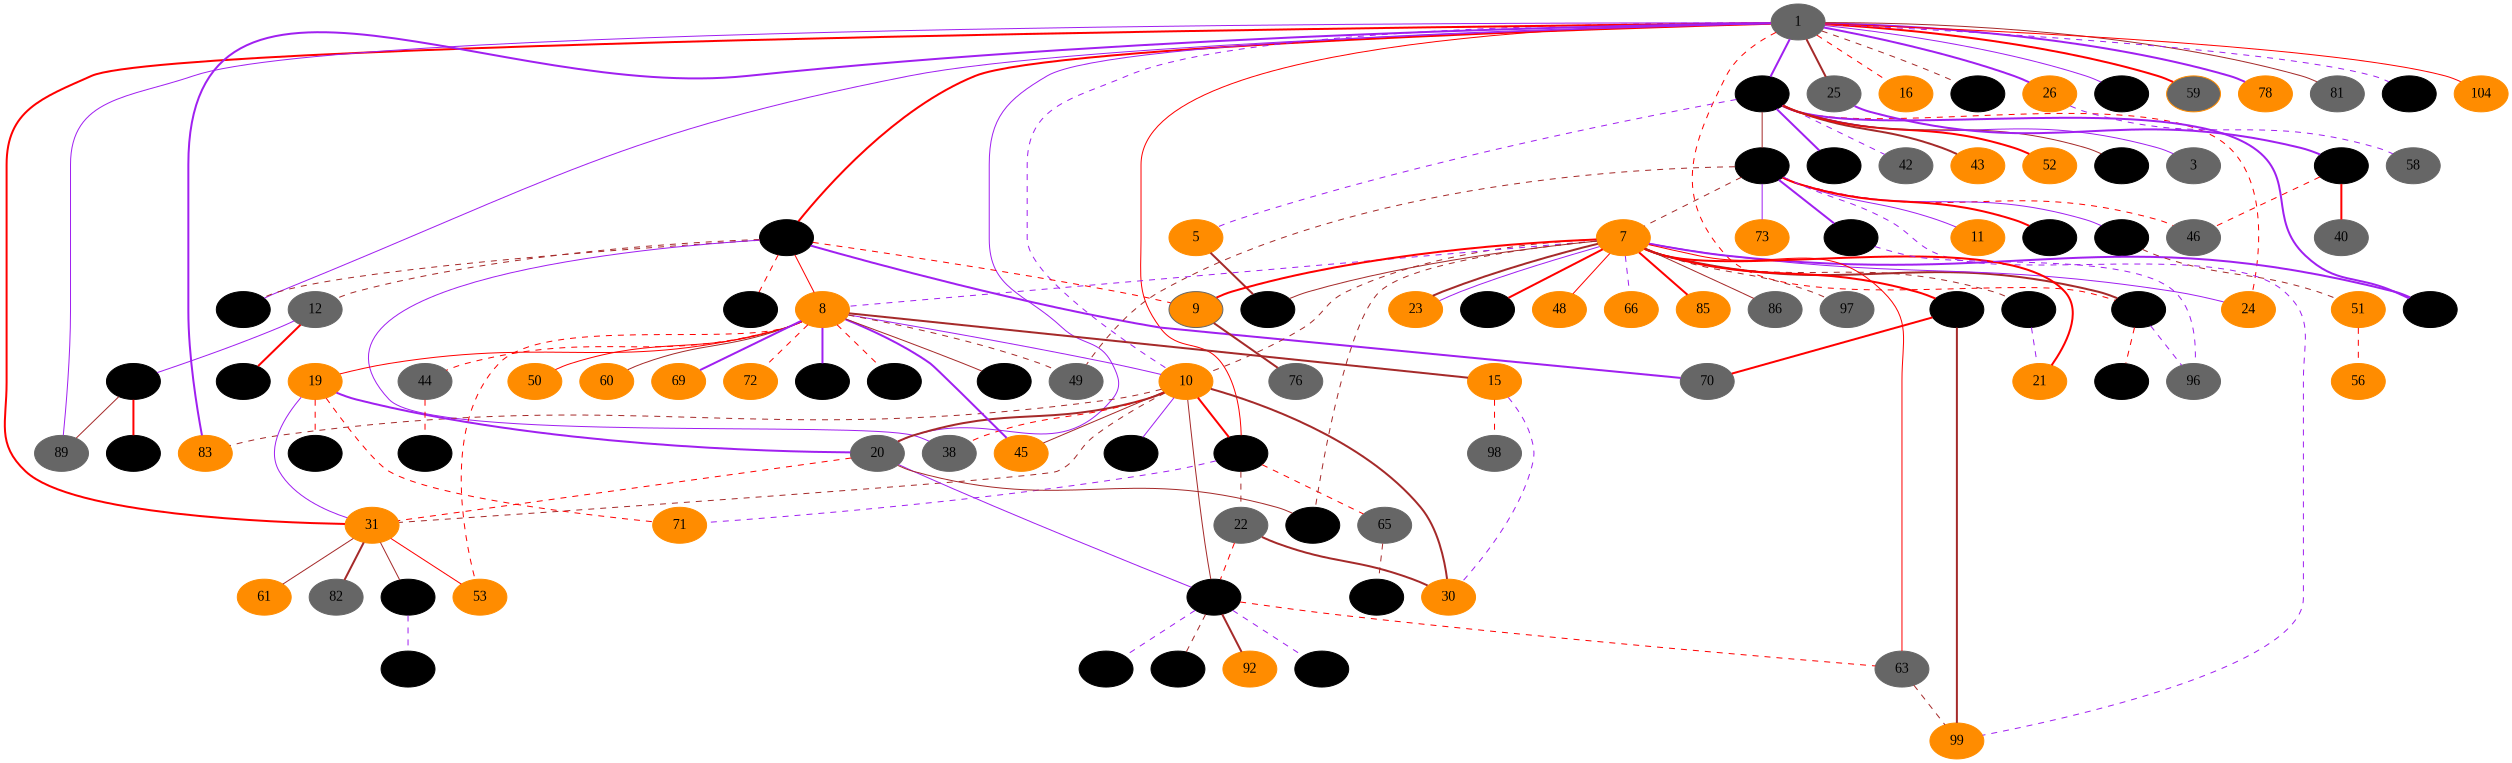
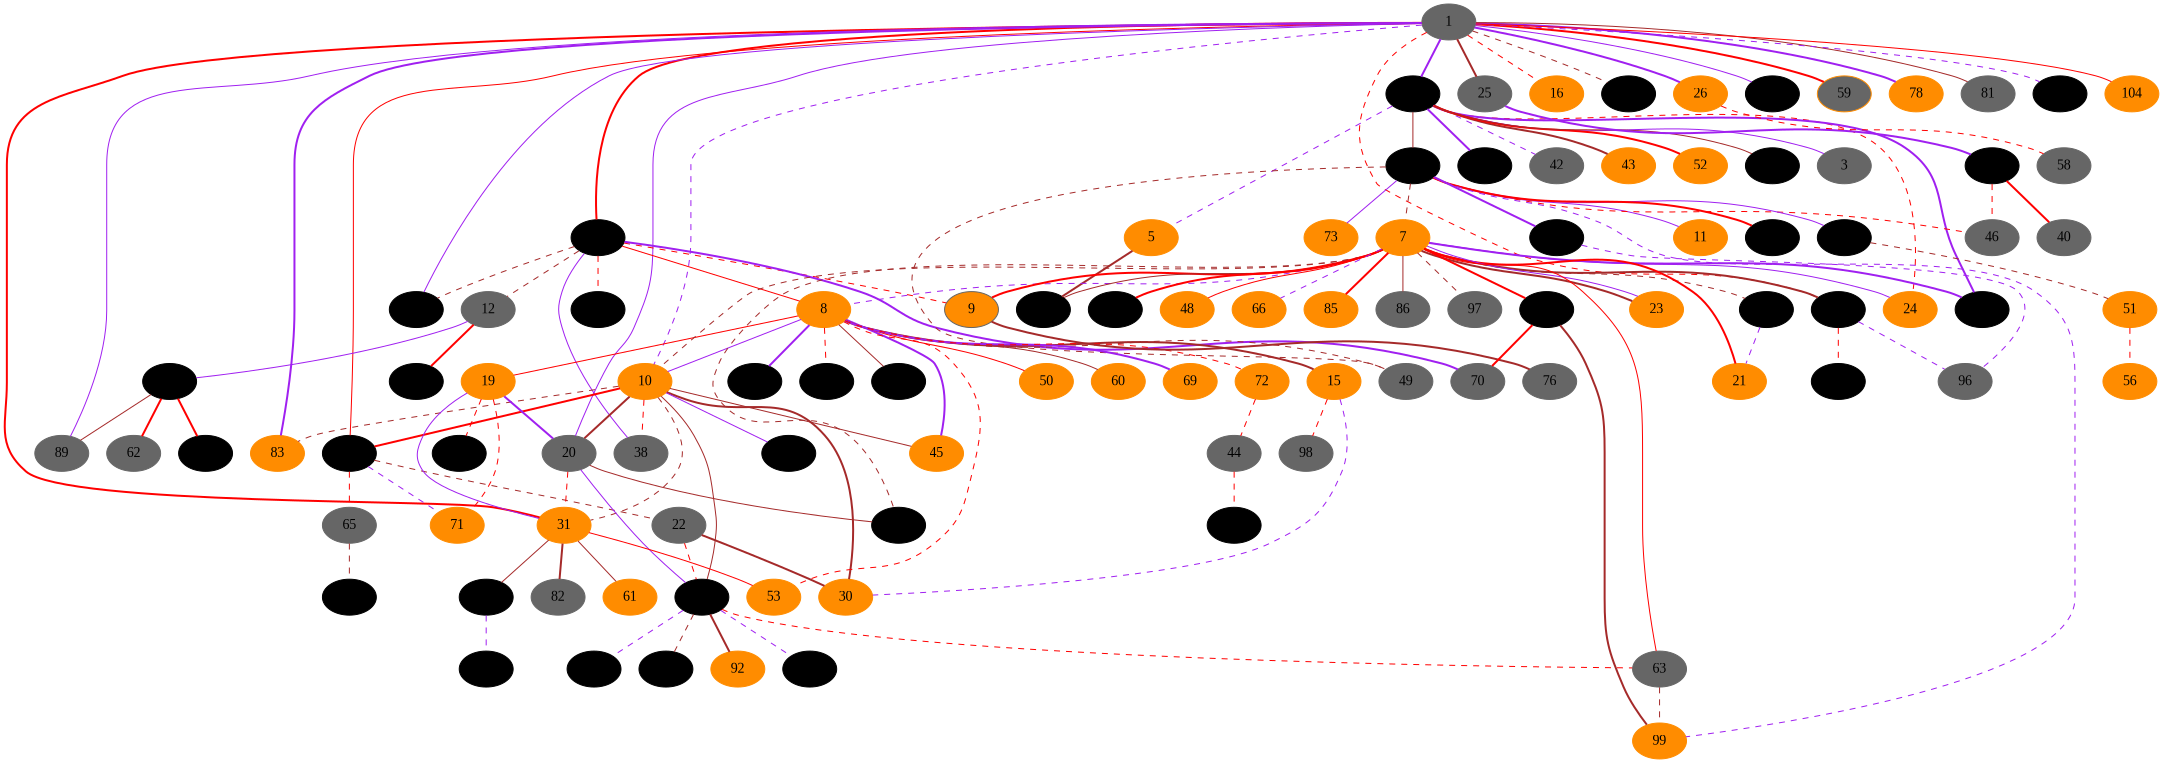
edge "26" -- "58": color purple -> red
edge "8" -- "44": now "72" -- "44"
node "62": added
